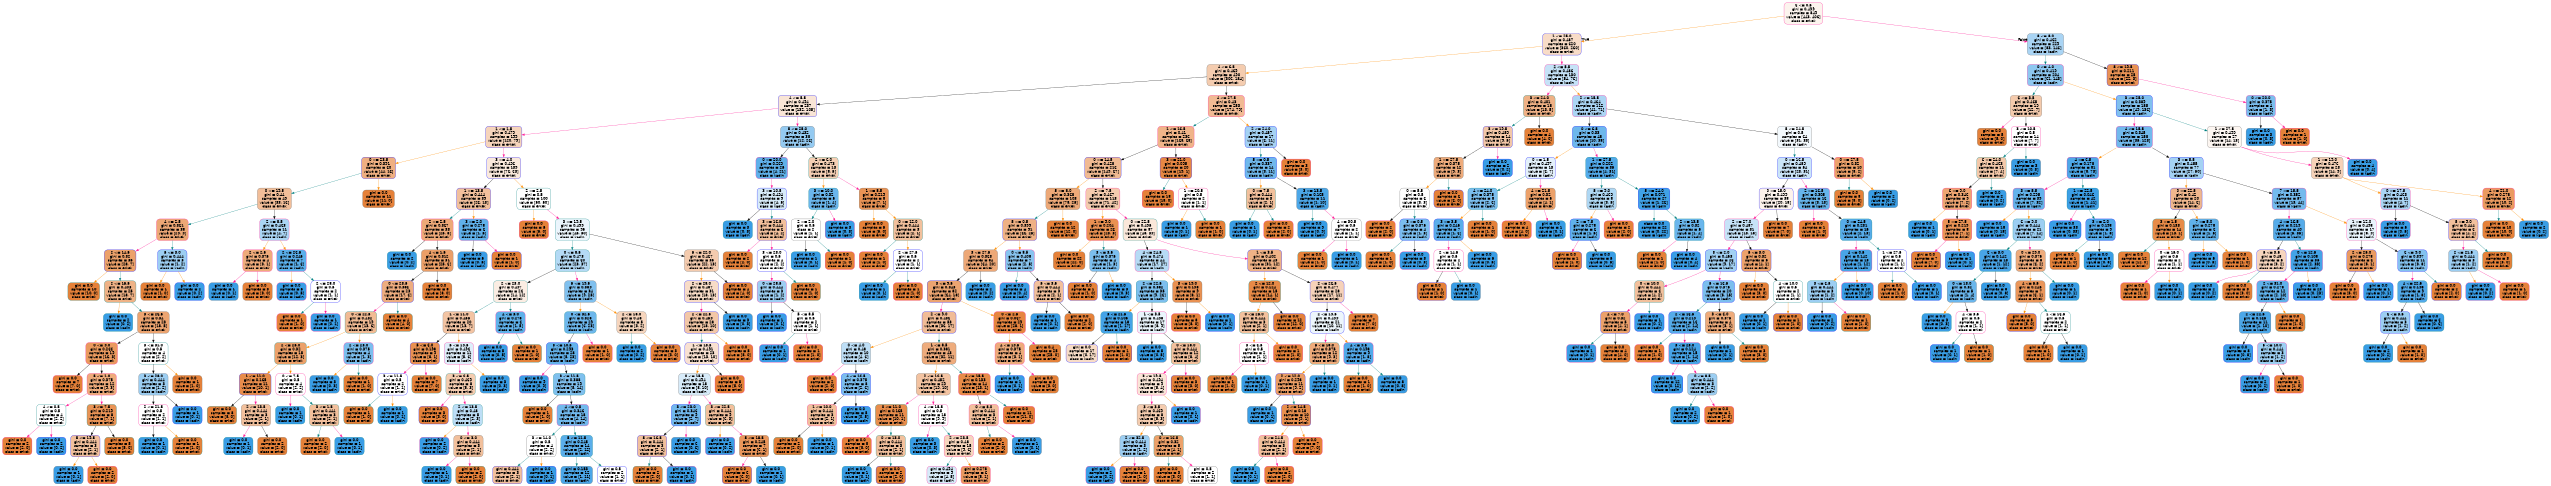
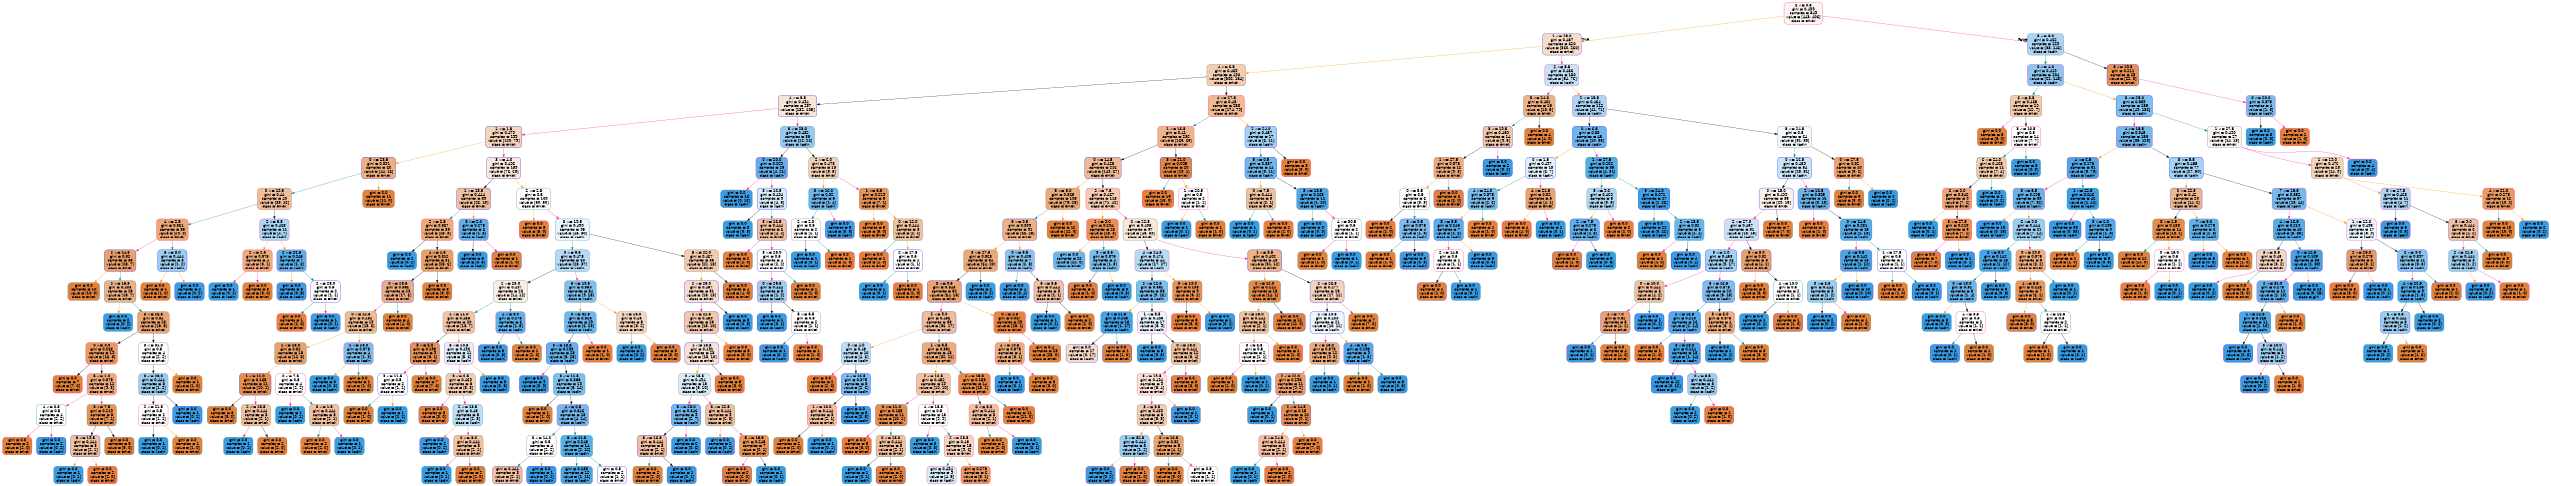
node "gini = 0.0 samples = 16 value = [0, 16] class = kadin": added
node "2 <= 2.0 gini = 0.5 class = 2 value = [1, 1] class = erkek": label "2 <= 2.0 gini = 0.5 class = 2 value = [1, 1] class = erkek" -> "2 <= 2.0 gini = 0.5 samples = 2 value = [1, 1] class = erkek"
node "class = 0.0 samples = 22 value = [0, 22] class = kadin": label "class = 0.0 samples = 22 value = [0, 22] class = kadin" -> "gini = 0.0 samples = 22 value = [0, 22] class = kadin"
node "gini = 0.0 samples = 22 value = [22, 0] class = erkek": fillcolor #e58139ff -> #399de5bc
node "gini = 0.0 samples = 23 value = [0, 23] class = kadin": label "gini = 0.0 samples = 23 value = [0, 23] class = kadin" -> "gini = 0.0 samples = 23 value = [0, 23] class = gini"
node "gini = 0.0 samples = 12 value = [0, 12] class = kadin": label "gini = 0.0 samples = 12 value = [0, 12] class = kadin" -> "gini = 0.0 samples = 12 value = [0, 12] class = gini"
